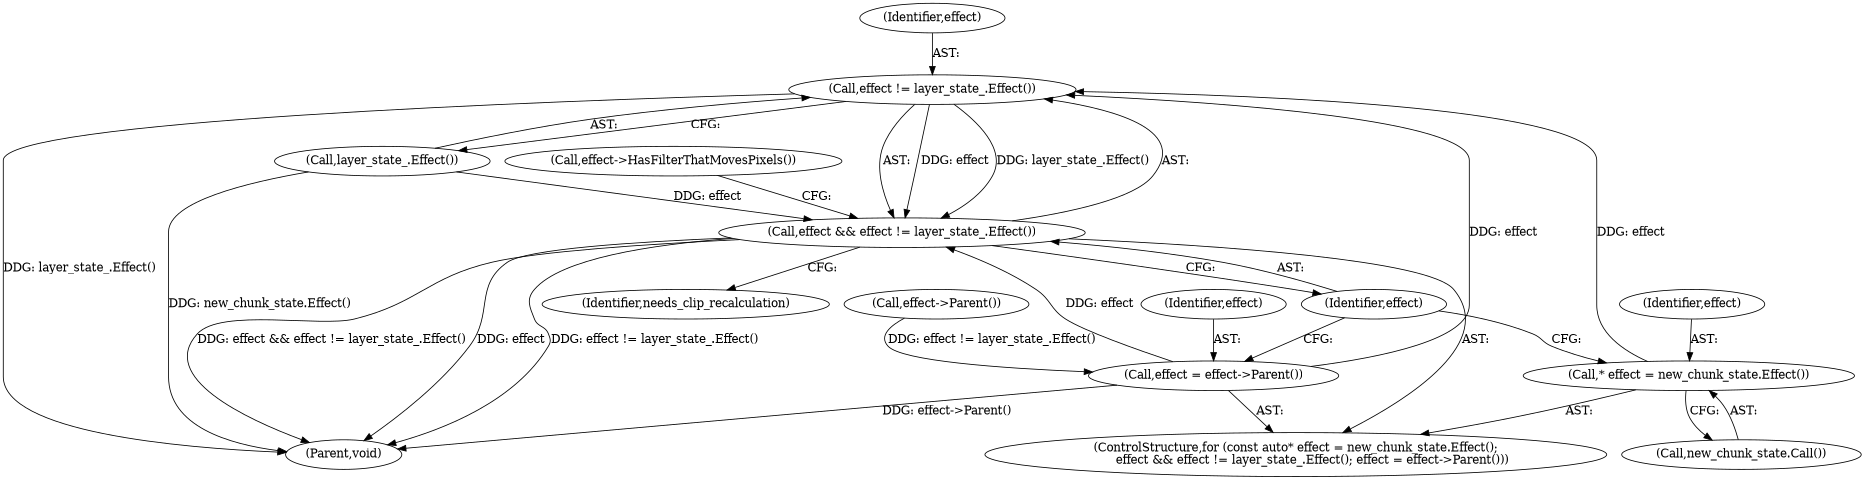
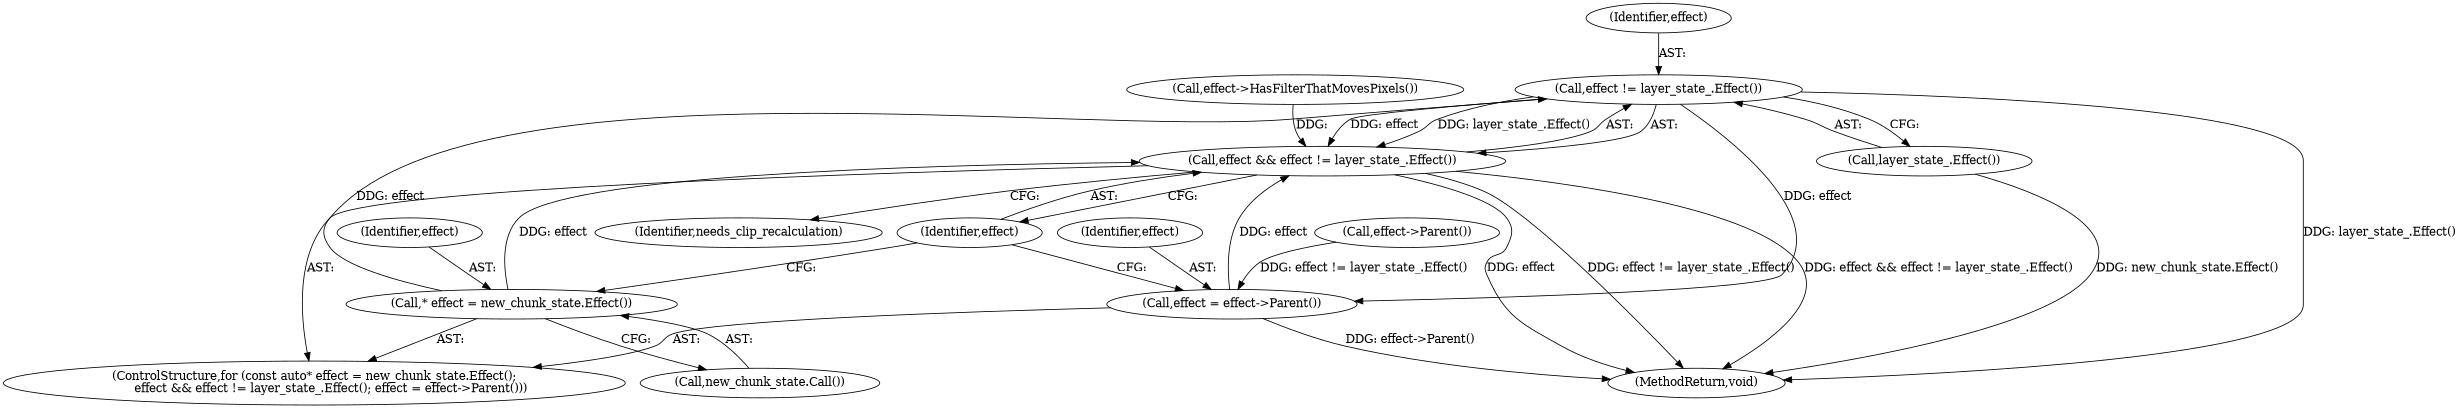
edge "(Call,effect = effect->Parent())" -> "(Call,effect != layer_state_.Effect())": reversed
edge "(Call,layer_state_.Effect())" -> "(Call,effect && effect != layer_state_.Effect())": now "(Call,* effect = new_chunk_state.Effect())" -> "(Call,effect && effect != layer_state_.Effect())"
edge "(Call,effect->HasFilterThatMovesPixels())" -> "(Call,effect && effect != layer_state_.Effect())": label "CFG: " -> "DDG: "
node "(Parent,void)": label "(Parent,void)" -> "(MethodReturn,void)"
